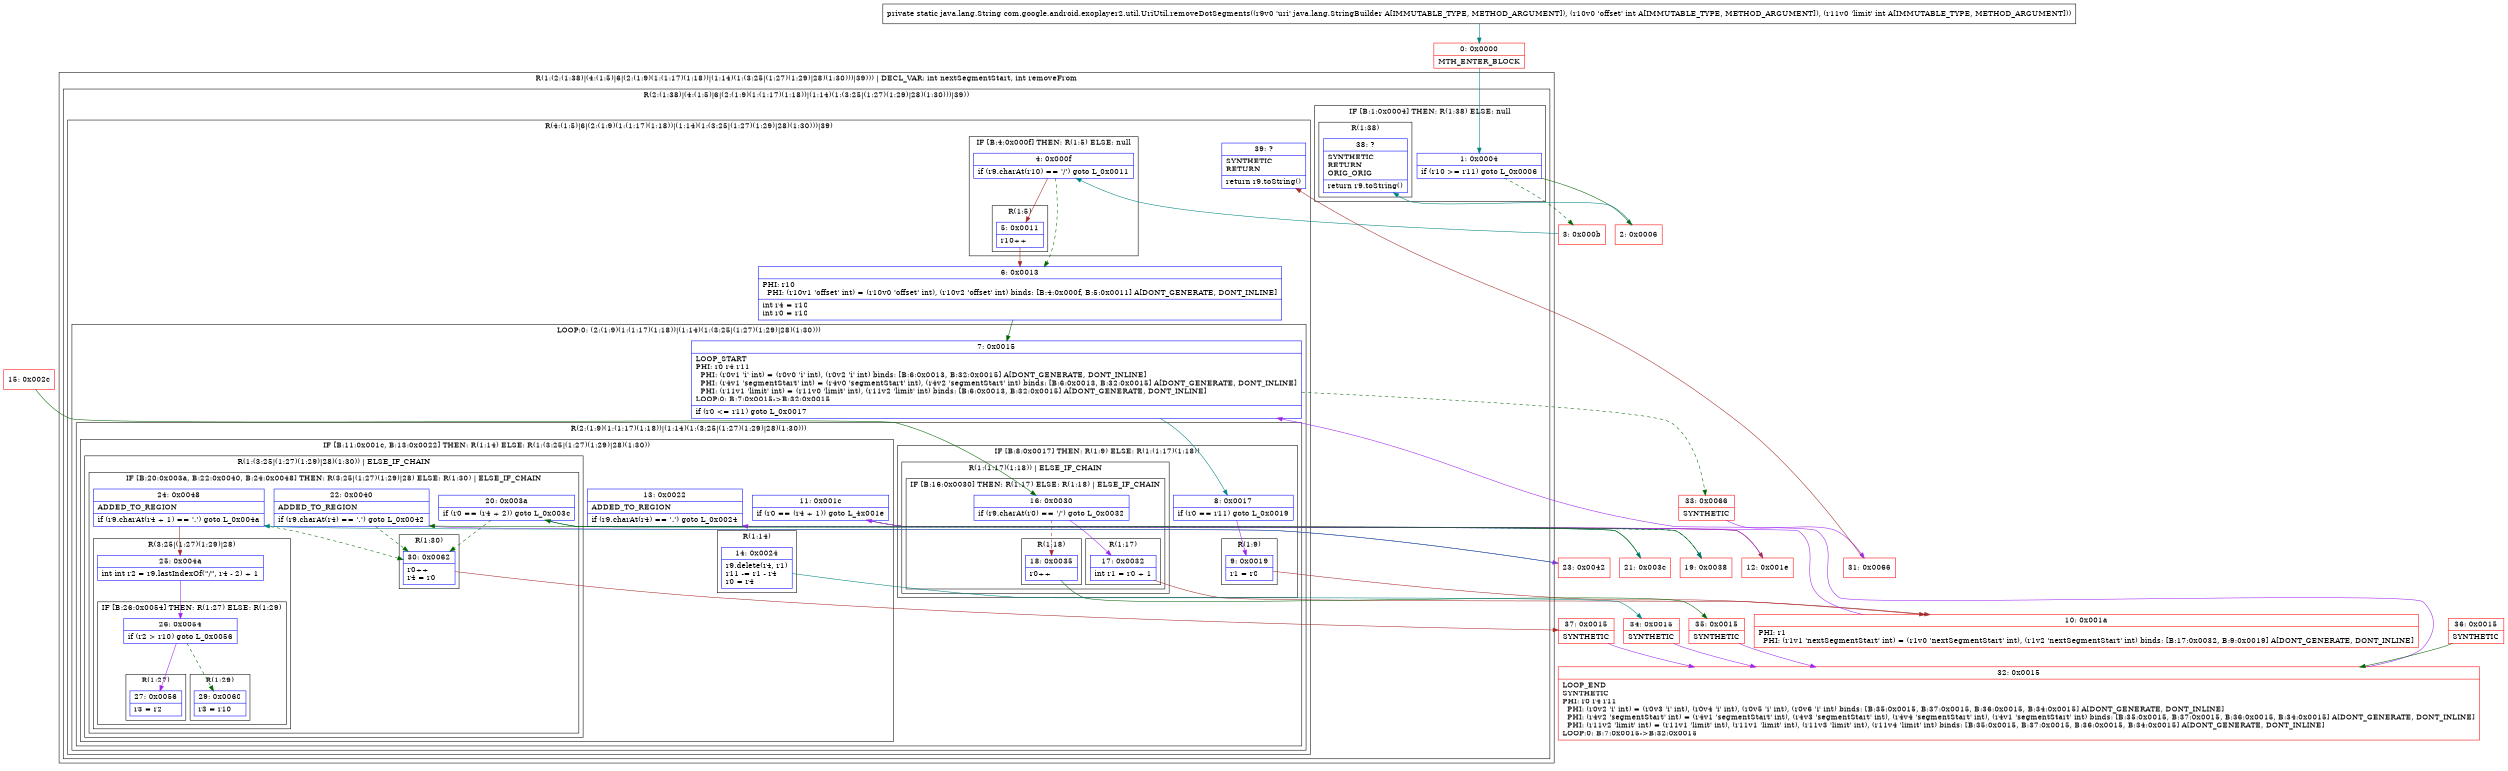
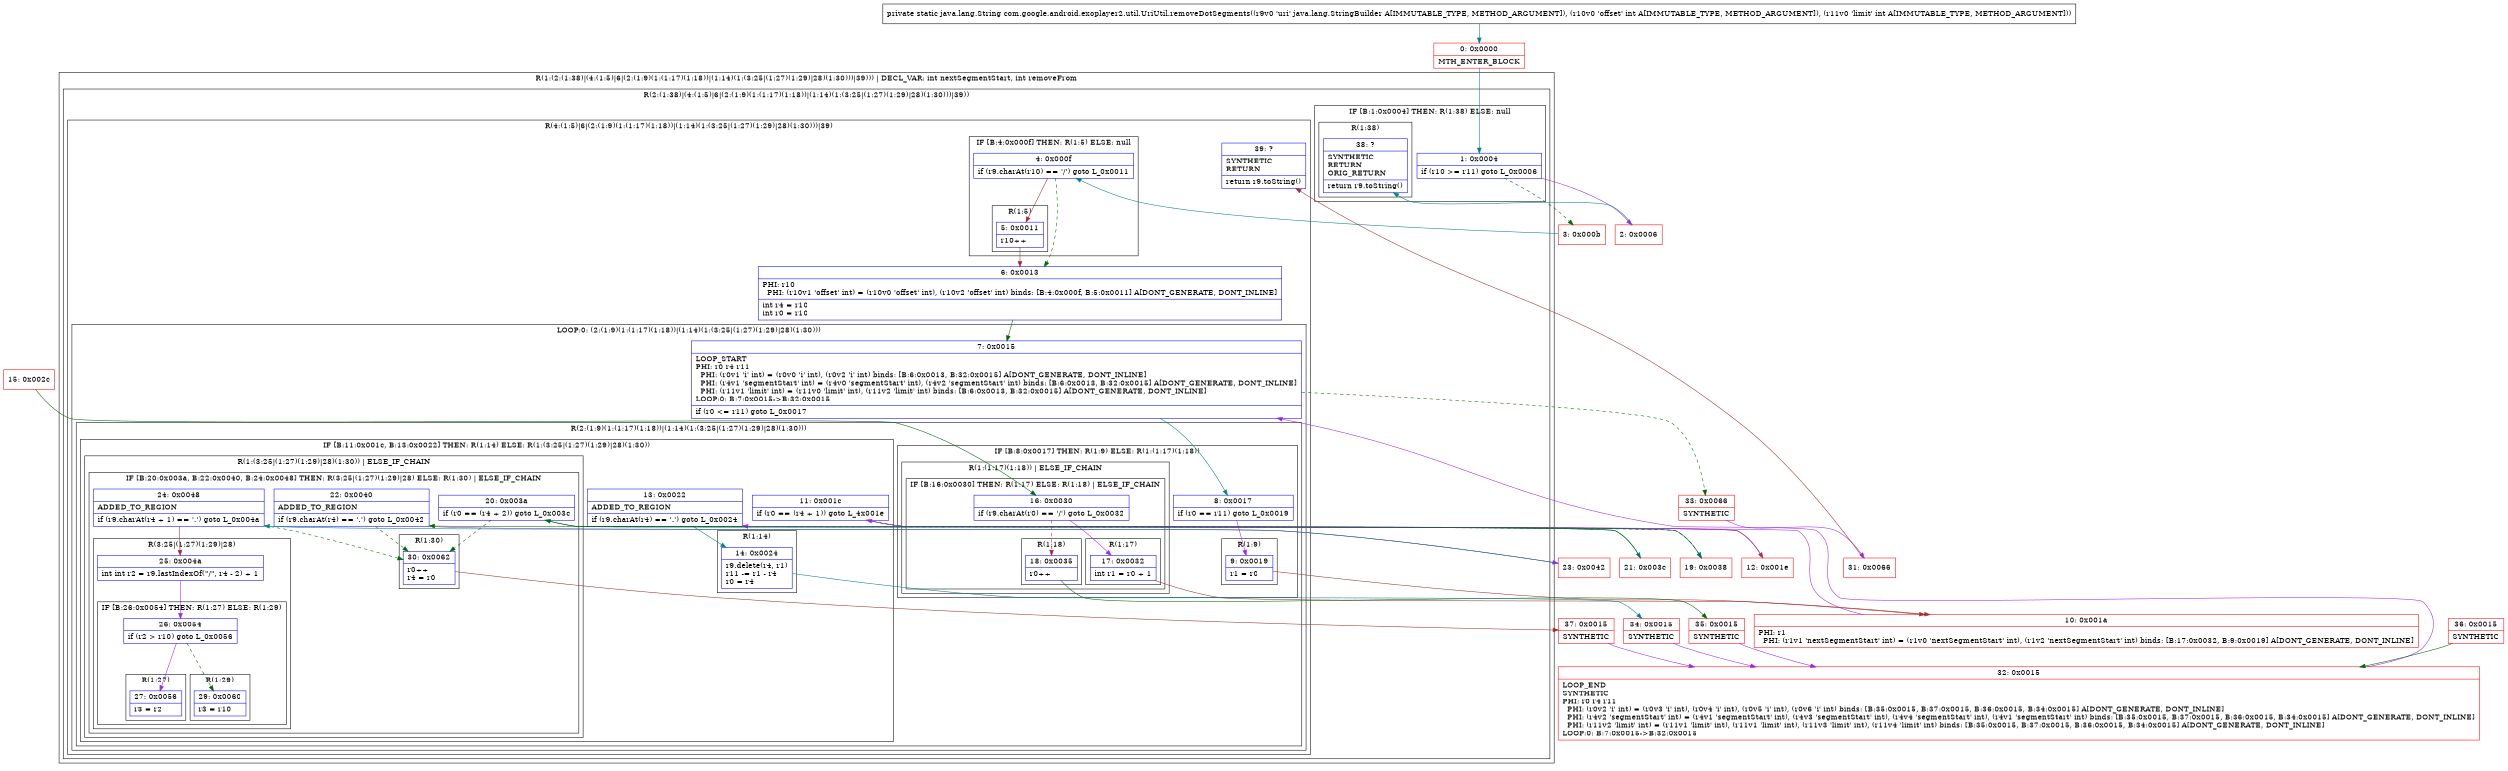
node "38: ?": text "ORIG_ORIG" -> "ORIG_RETURN"
edge "1: 0x0004" -> "2: 0x0006": color darkgreen -> purple
edge "13: 0x0022" -> "14: 0x0024": added
